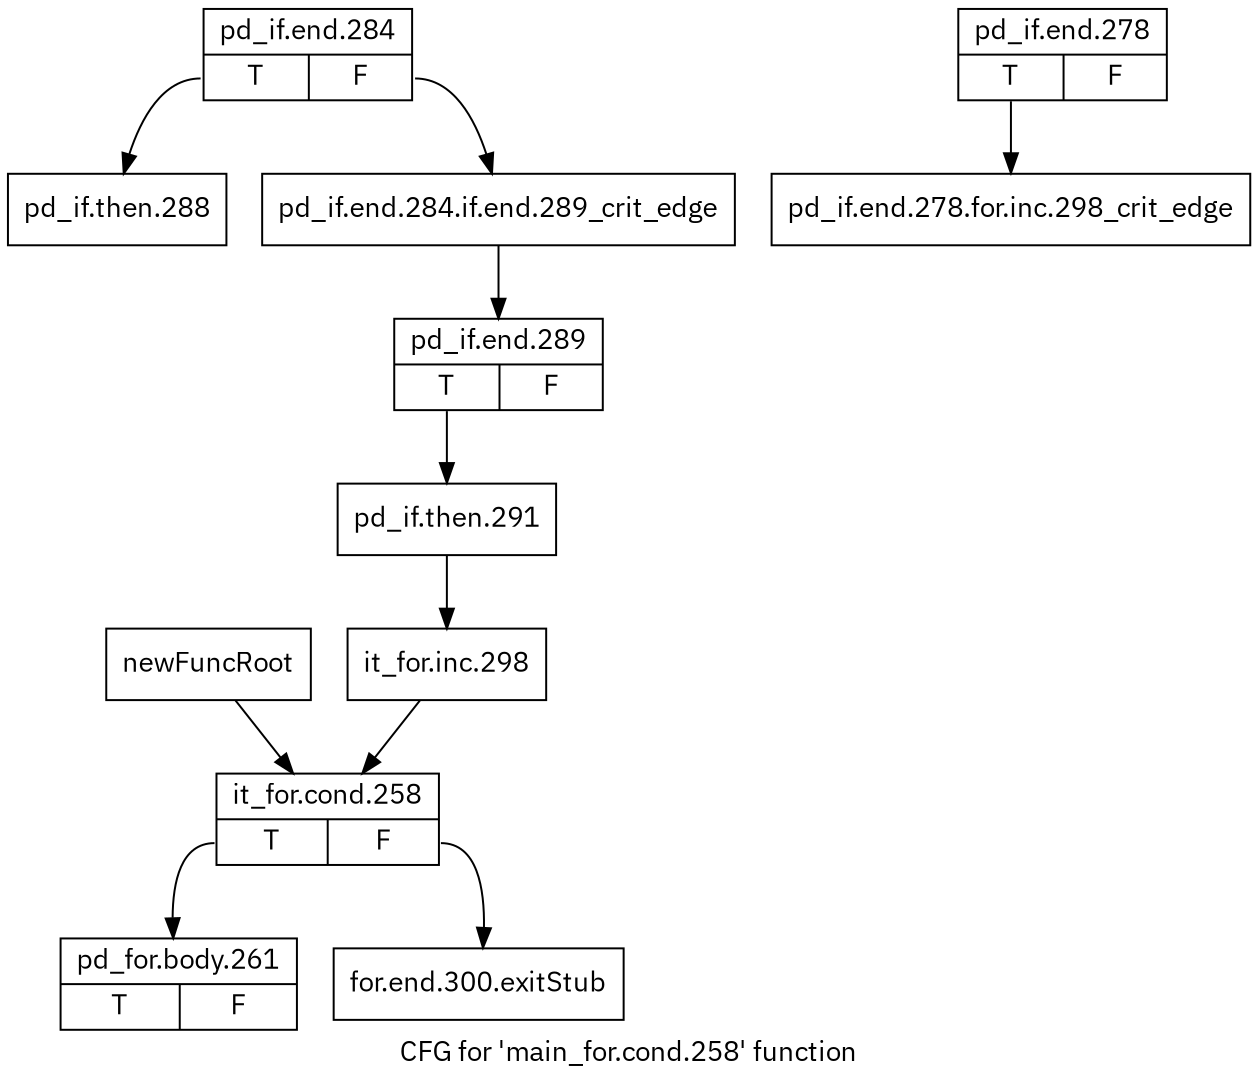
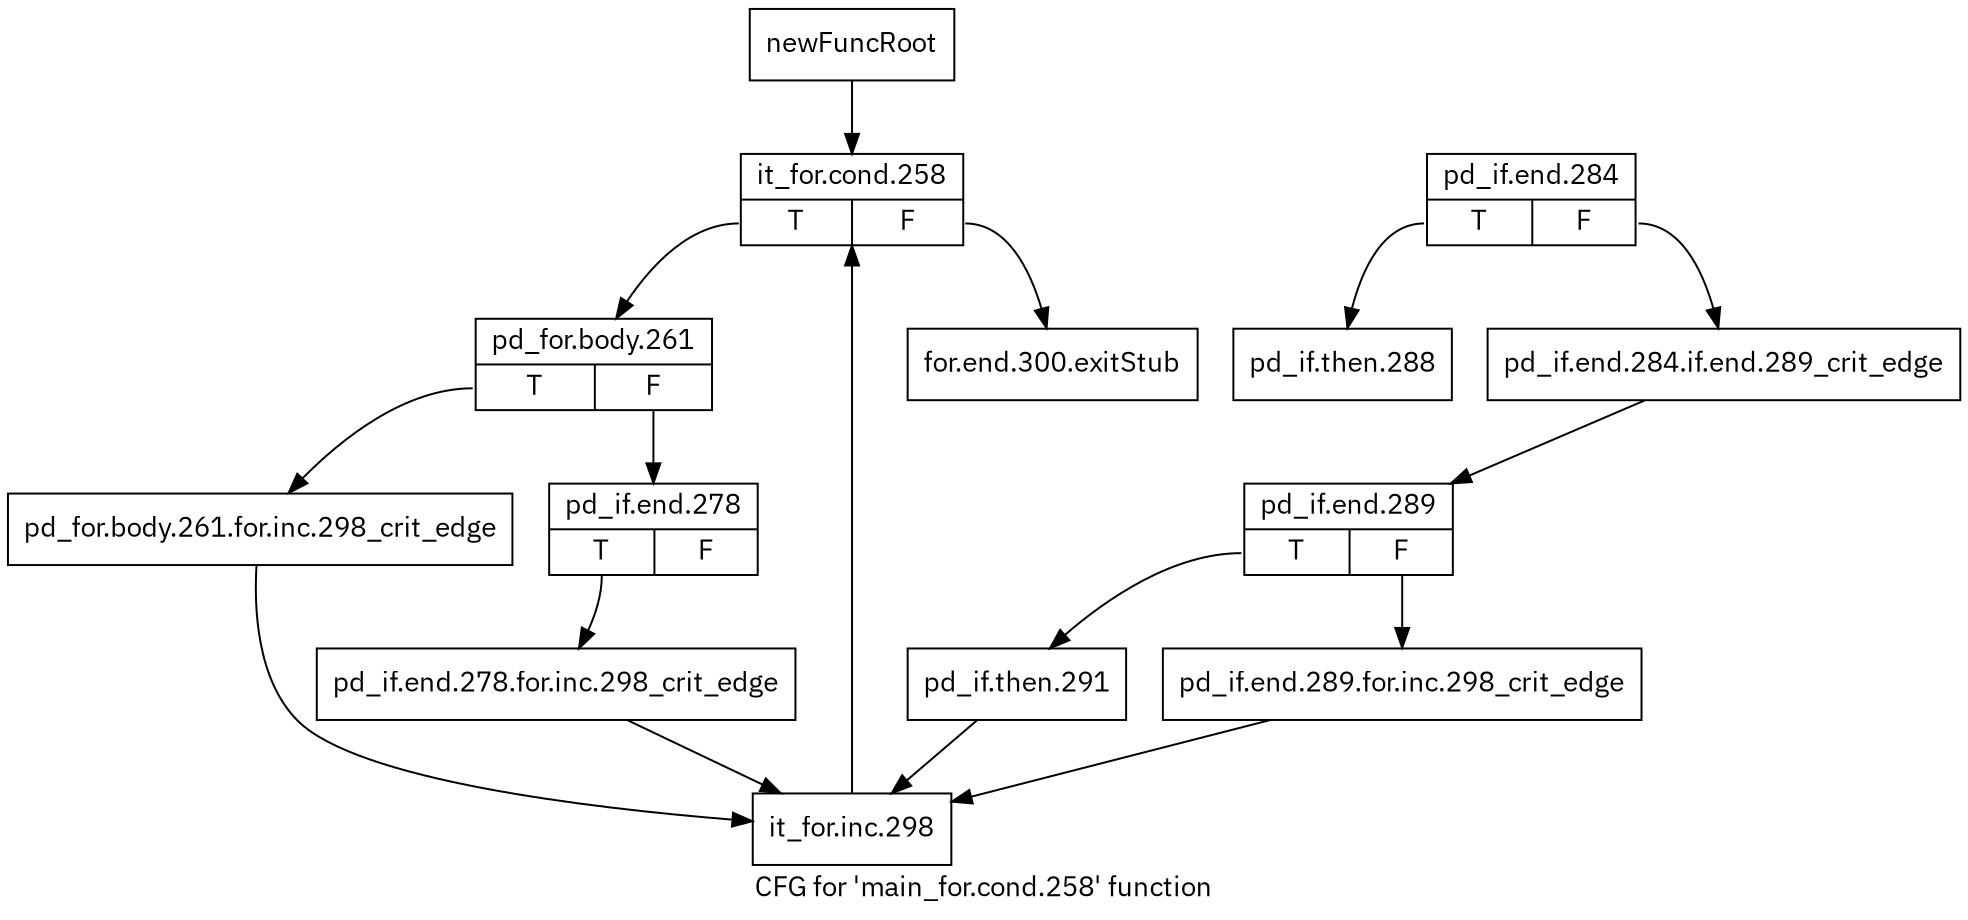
edge "pd_for.body.261" -> "pd_if.end.278": added
node "pd_for.body.261.for.inc.298_crit_edge": added
node "pd_if.end.289.for.inc.298_crit_edge": added
edge "pd_if.end.278.for.inc.298_crit_edge" -> "it_for.inc.298": added
